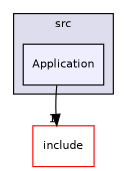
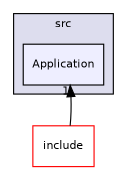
edge "Application" -> "include": reversed
